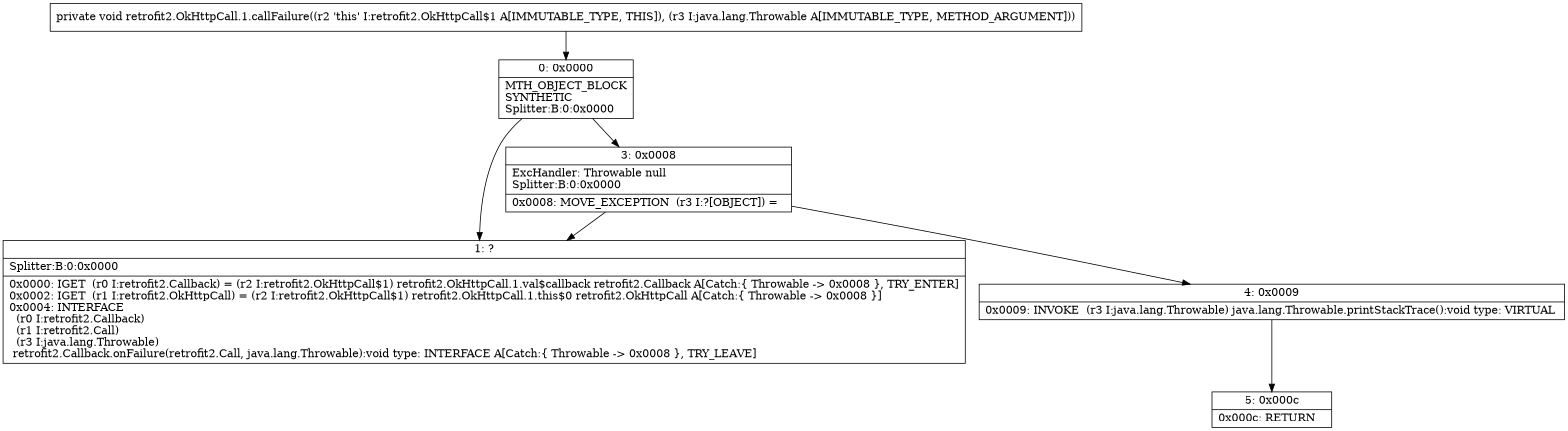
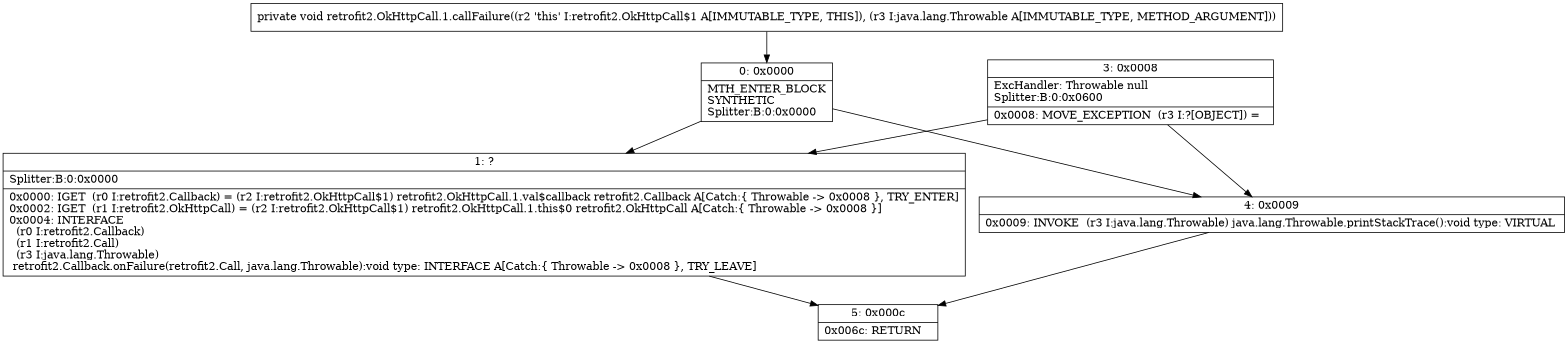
node "0: 0x0000": text "MTH_OBJECT_BLOCK" -> "MTH_ENTER_BLOCK"
edge "0: 0x0000" -> "3: 0x0008": now "0: 0x0000" -> "4: 0x0009"
node "3: 0x0008": text "Splitter:B:0:0x0000" -> "Splitter:B:0:0x0600"
edge "1: ?" -> "5: 0x000c": added
node "5: 0x000c": text "0x000c: RETURN" -> "0x006c: RETURN"
